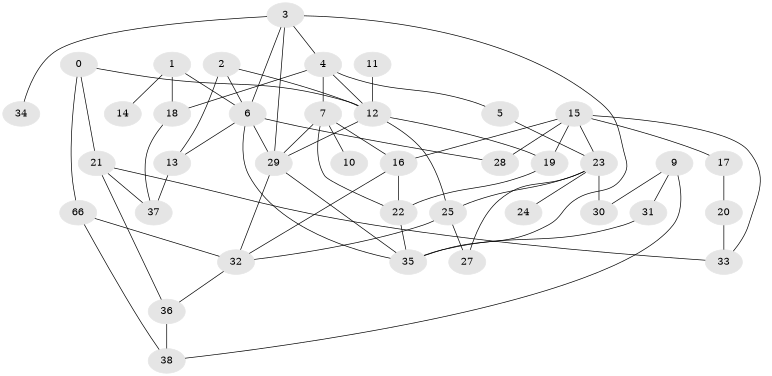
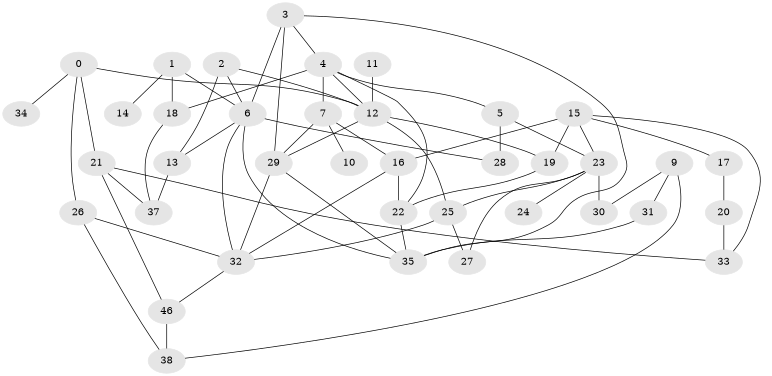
edge "3" -- "34": now "0" -- "34"
edge "6" -- "29": now "6" -- "32"
edge "15" -- "28": now "5" -- "28"
edge "7" -- "22": now "4" -- "22"
node "66": label "66" -> "26"
node "36": label "36" -> "46"
